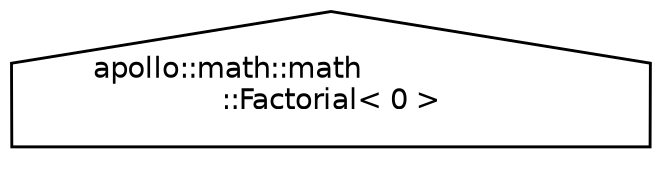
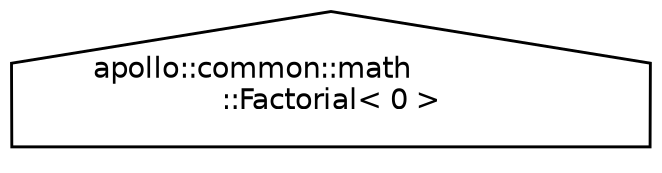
node "apollo::math::math ::Factorial< 0 >": label "apollo::math::math ::Factorial< 0 >" -> "apollo::common::math ::Factorial< 0 >"
